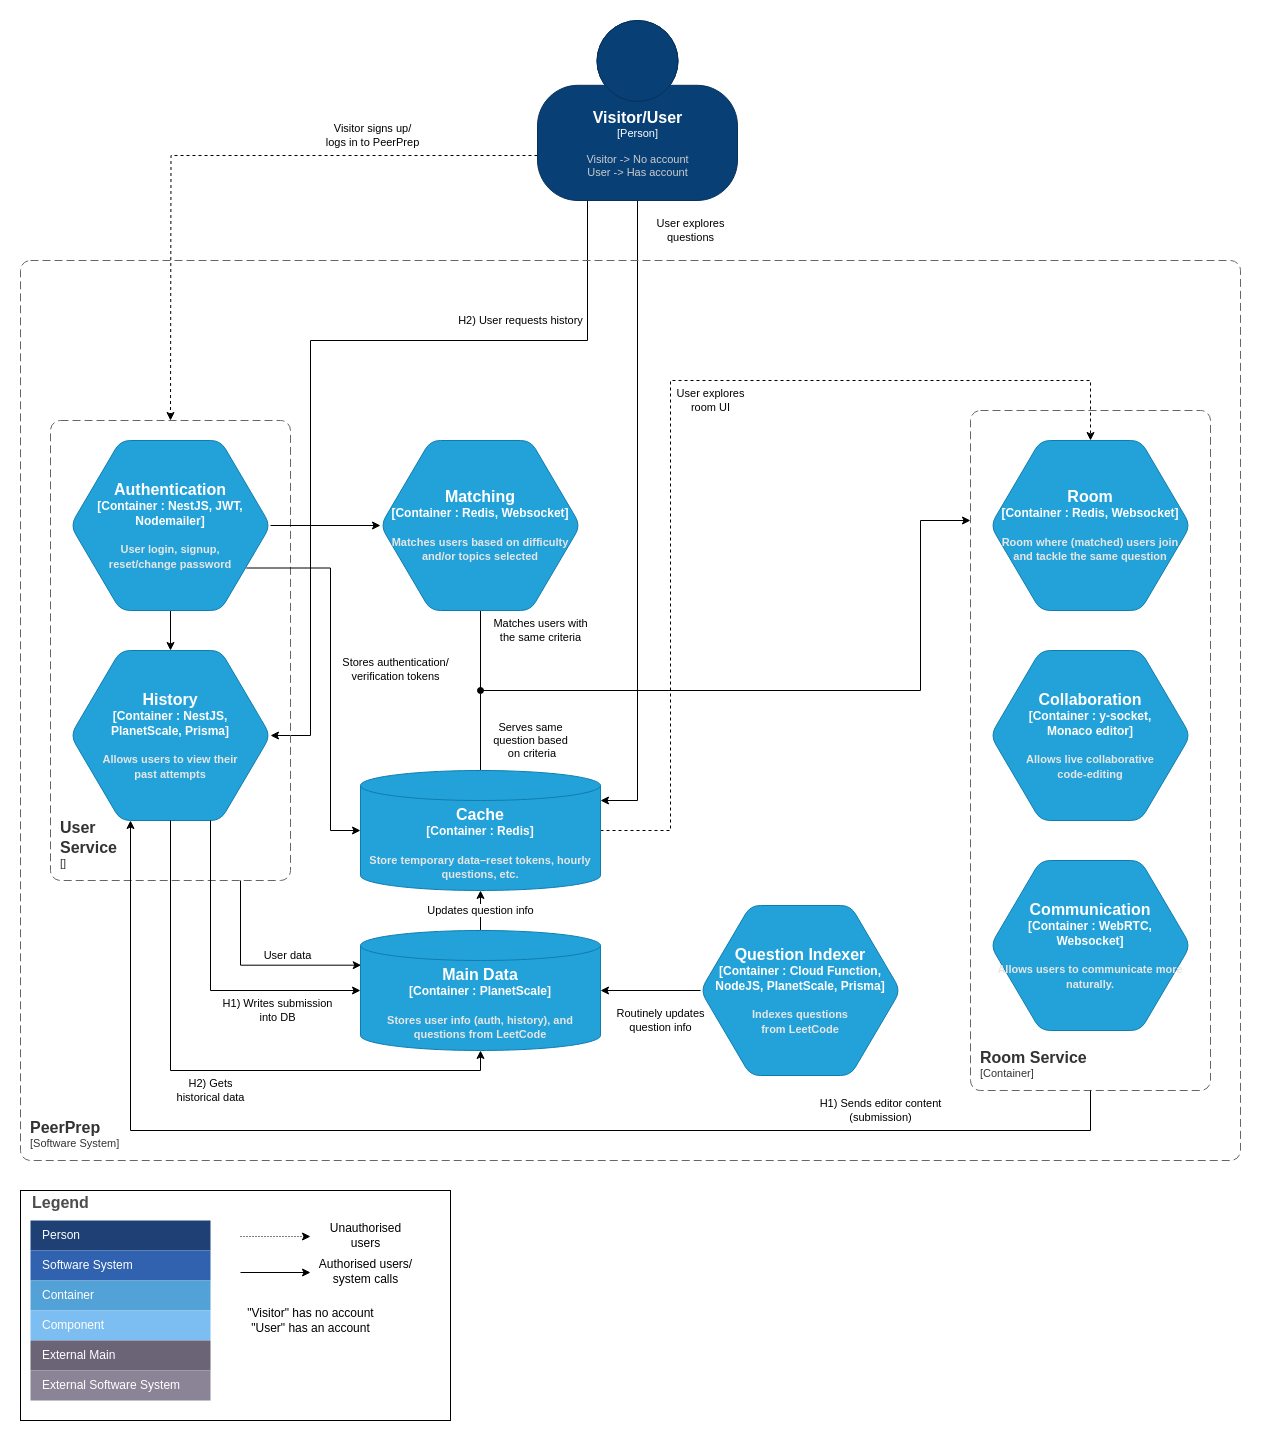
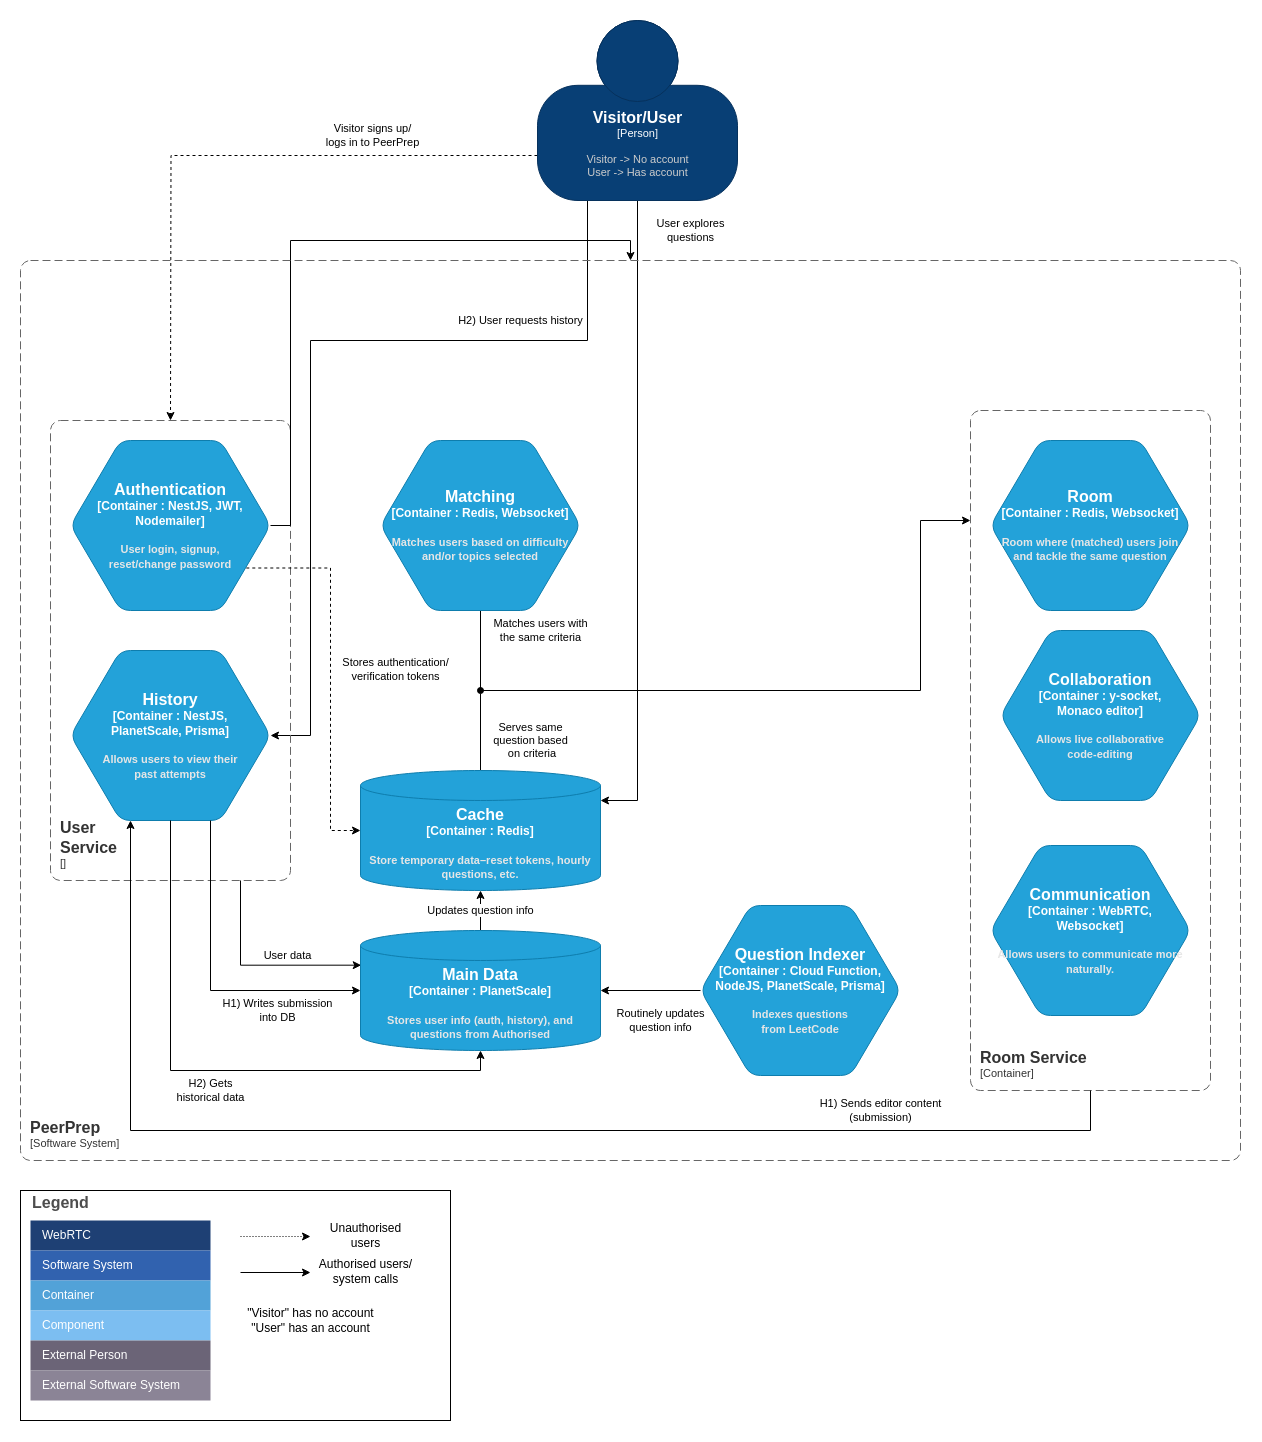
edge "Cache [Container : Redis] Store temporary data–reset tokens, hourly questions, etc." -> "Room [Container : Redis, Websocket] Room where (matched) users join and tackle the same question": removed, label "User explores room UI"
edge "Authentication [Container : NestJS, JWT, Nodemailer] User login, signup, reset/change password" -> "Matching [Container : Redis, Websocket] Matches users based on difficulty and/or topics selected": now "Authentication [Container : NestJS, JWT, Nodemailer] User login, signup, reset/change password" -> "PeerPrep [Software System]"
edge "Authentication [Container : NestJS, JWT, Nodemailer] User login, signup, reset/change password" -> "History [Container : NestJS, PlanetScale, Prisma] Allows users to view their past attempts": removed
edge "Authentication [Container : NestJS, JWT, Nodemailer] User login, signup, reset/change password" -> "Cache [Container : Redis] Store temporary data–reset tokens, hourly questions, etc.": style solid -> dashed
node "Collaboration [Container : y-socket, Monaco editor] Allows live collaborative code-editing": moved (1091, 736) -> (1101, 716)
node "Communication [Container : WebRTC, Websocket] Allows users to communicate more naturally.": moved (1091, 946) -> (1091, 931)
node "Main Data [Container : PlanetScale] Stores user info (auth, history), and questions from LeetCode": label "Main Data [Container : PlanetScale] Stores user info (auth, history), and questions from LeetCode" -> "Main Data [Container : PlanetScale] Stores user info (auth, history), and questions from Authorised"
node "Person": label "Person" -> "WebRTC"
node "External Main": label "External Main" -> "External Person"
